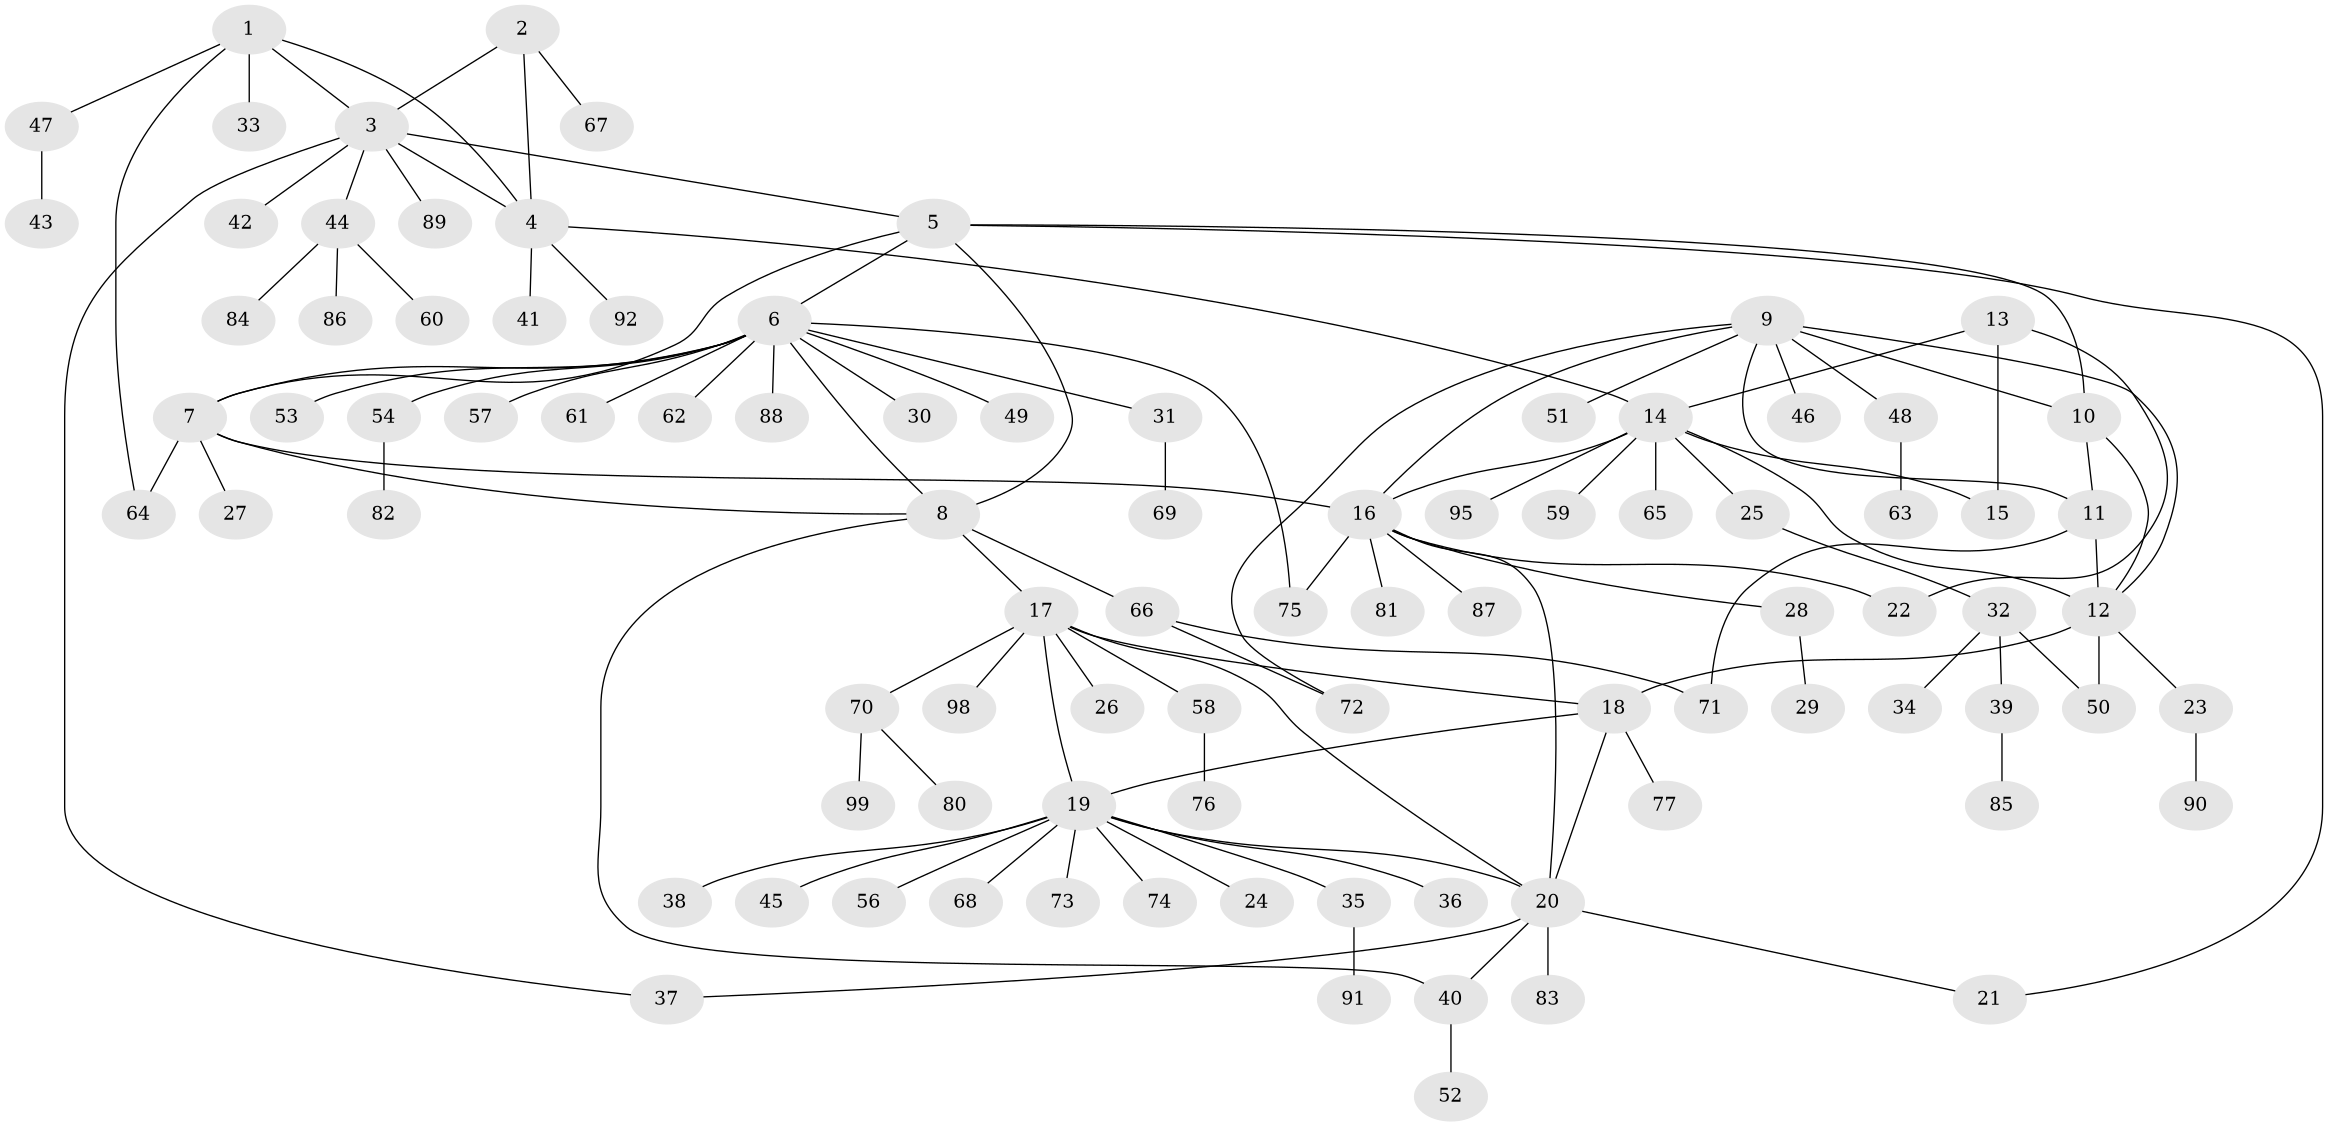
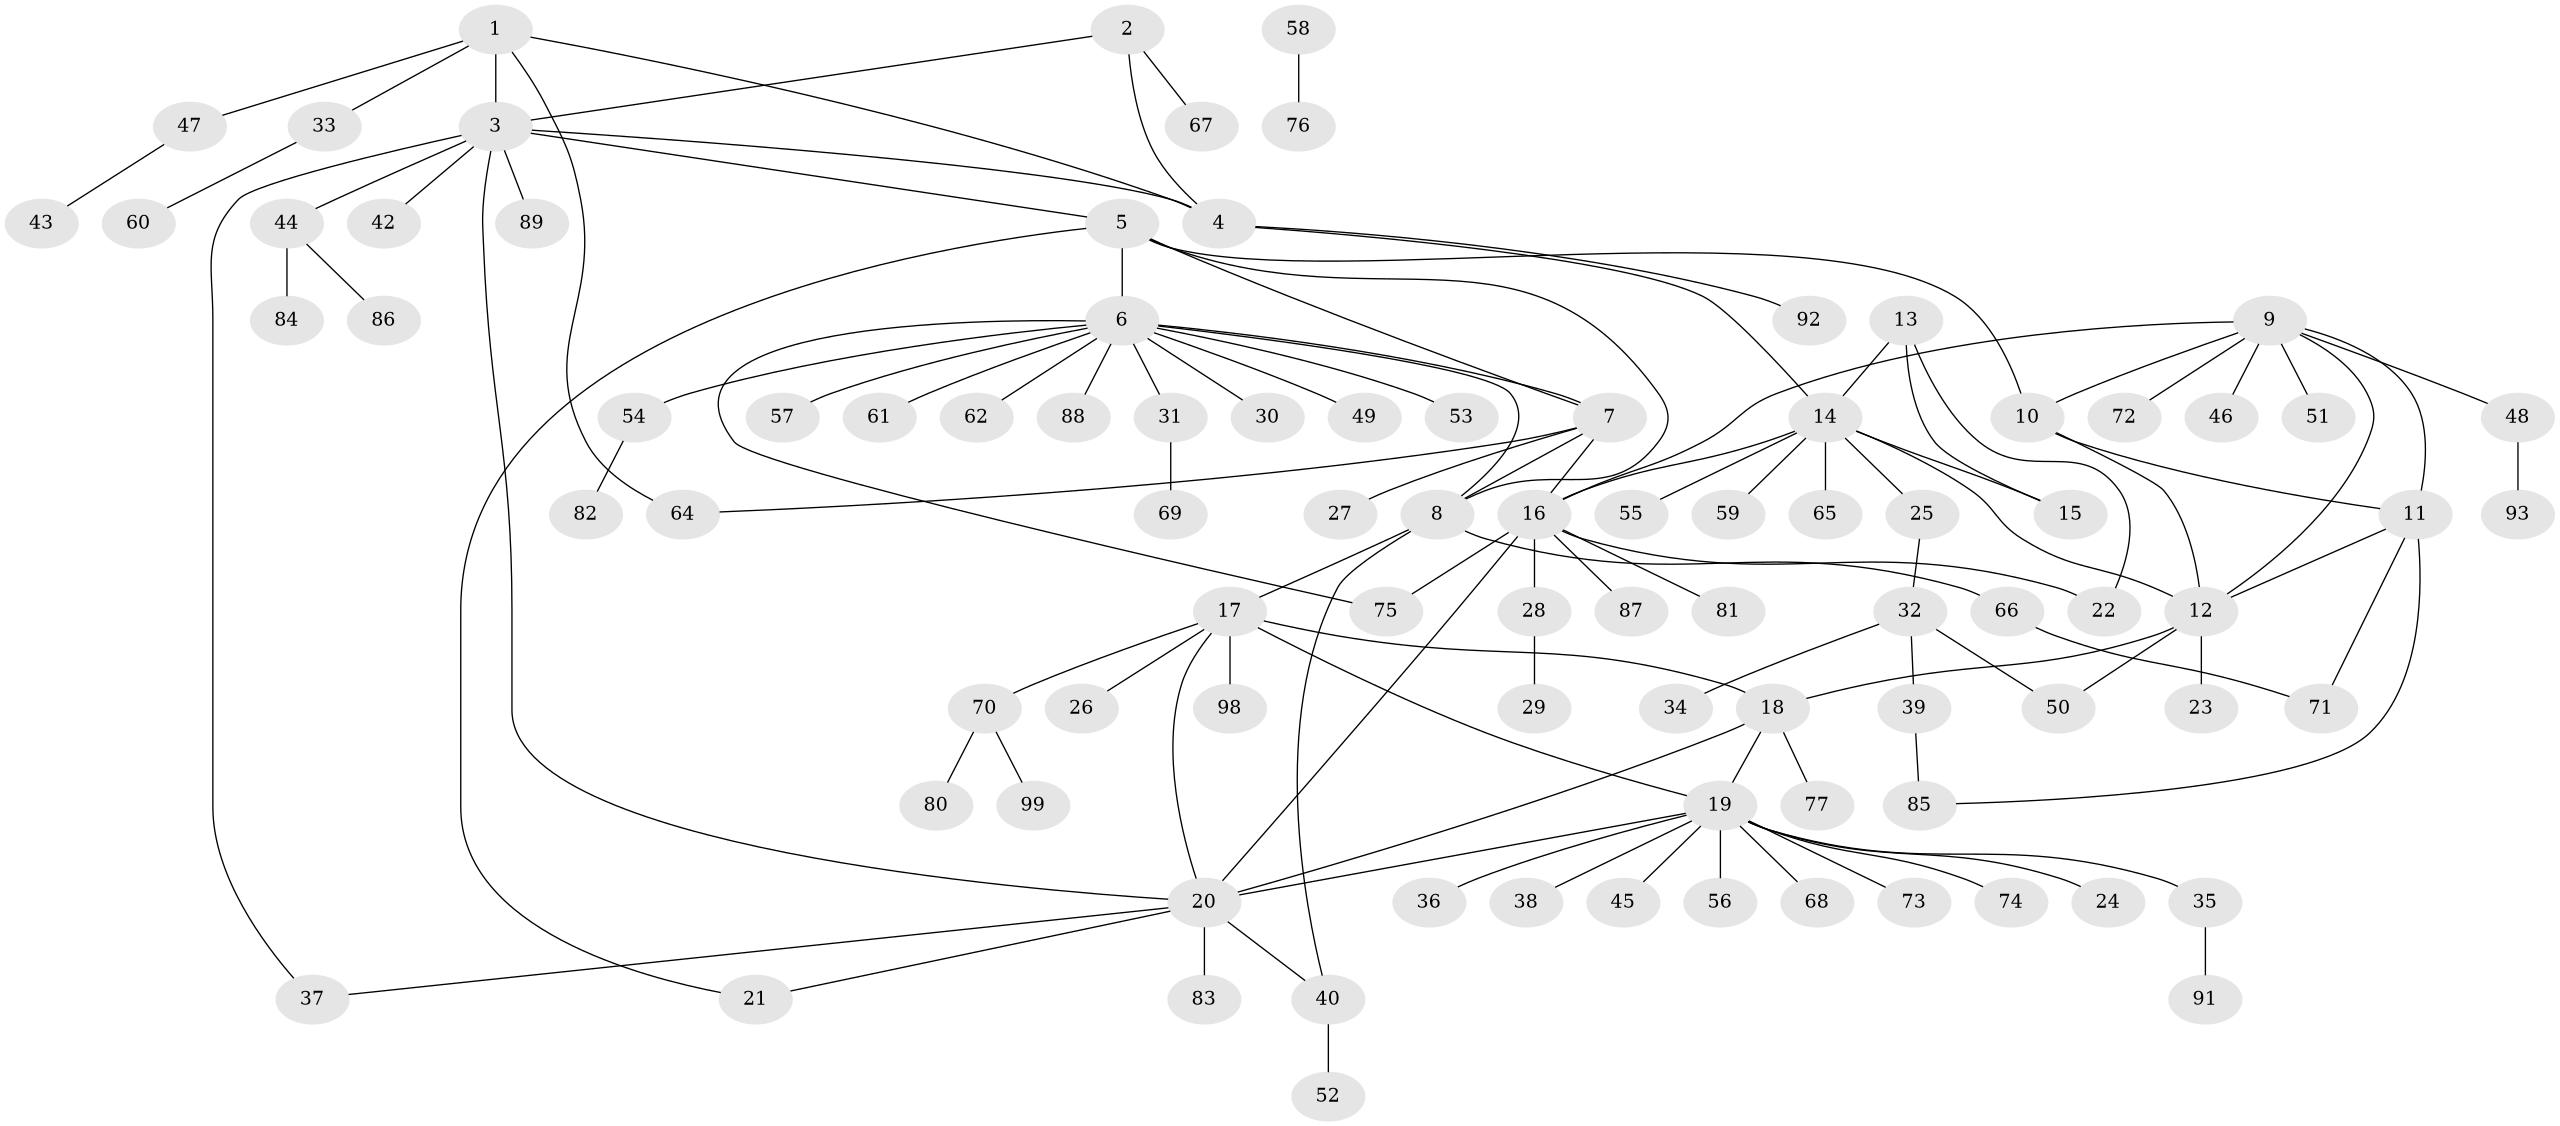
edge "44" -- "60": now "33" -- "60"
node "41": removed
node "95": label "95" -> "55"
node "63": label "63" -> "93"
edge "66" -- "72": removed
edge "17" -- "58": removed
edge "3" -- "20": added
edge "11" -- "85": added
node "90": removed
